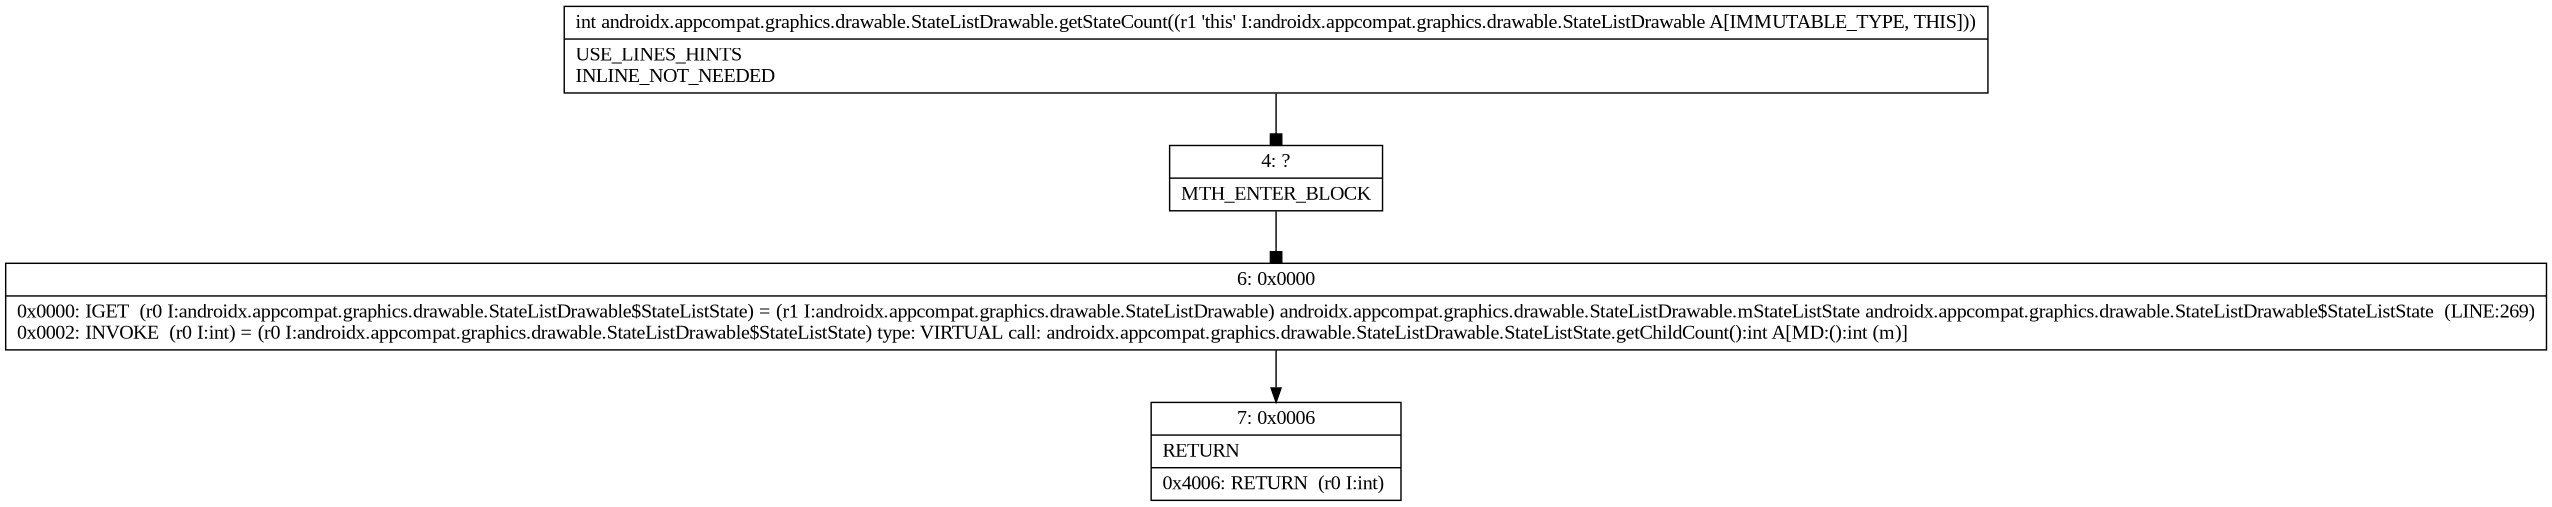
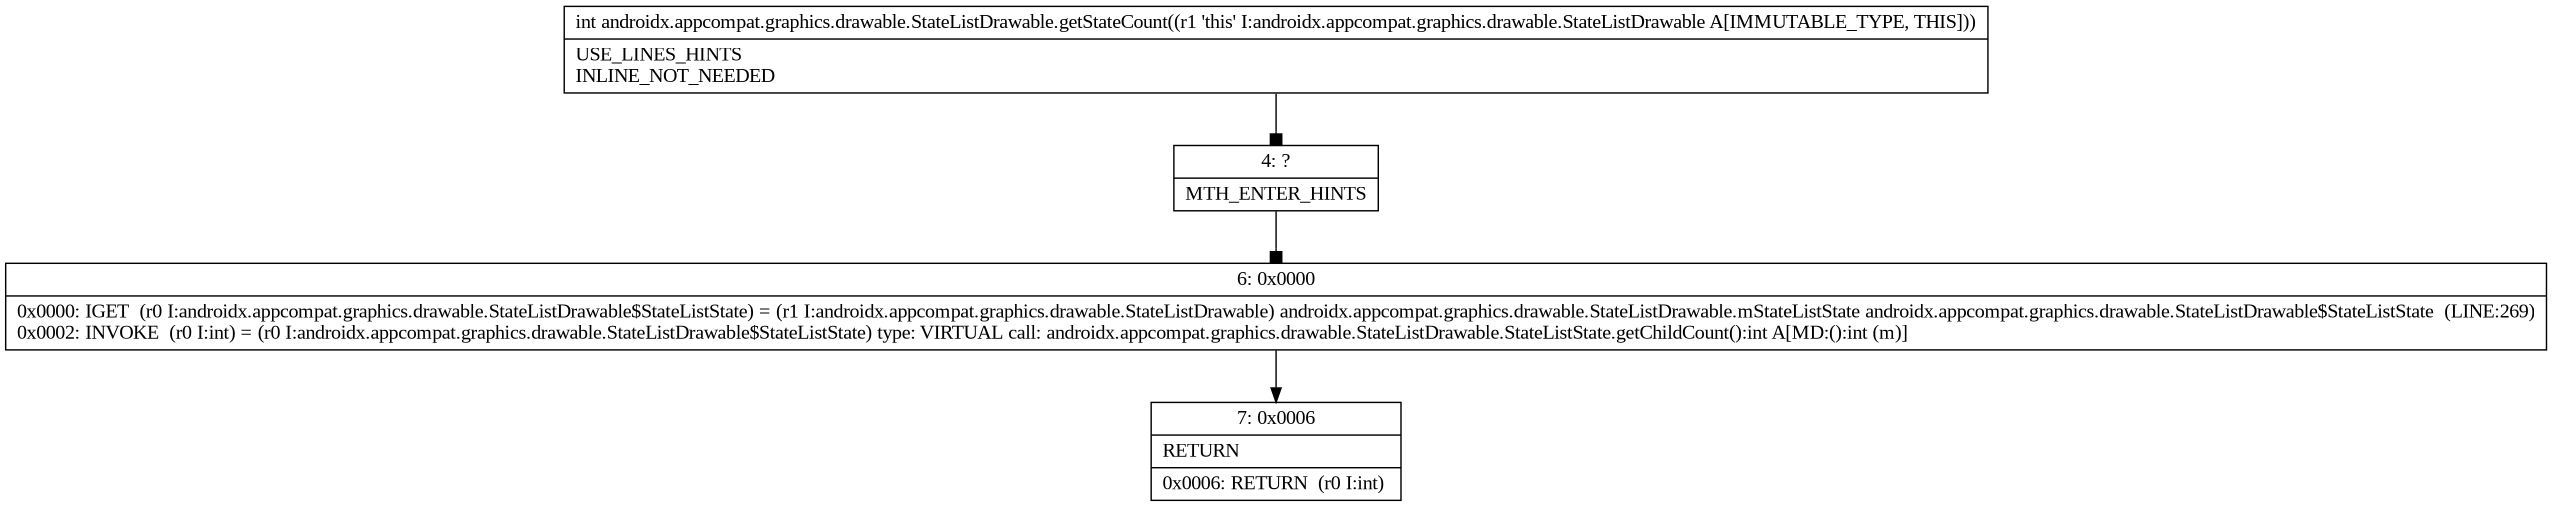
node "4: ?": text "MTH_ENTER_BLOCK" -> "MTH_ENTER_HINTS"
node "7: 0x0006": text "0x4006: RETURN  (r0 I:int)" -> "0x0006: RETURN  (r0 I:int)"
